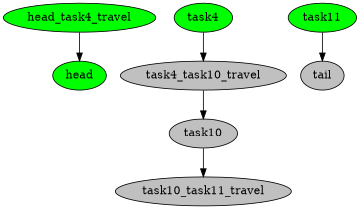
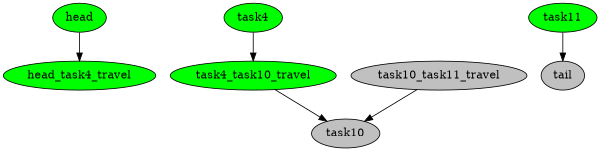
edge "head_task4_travel" -> "head": reversed
node "task4_task10_travel": fillcolor gray -> green
edge "task10" -> "task10_task11_travel": reversed
